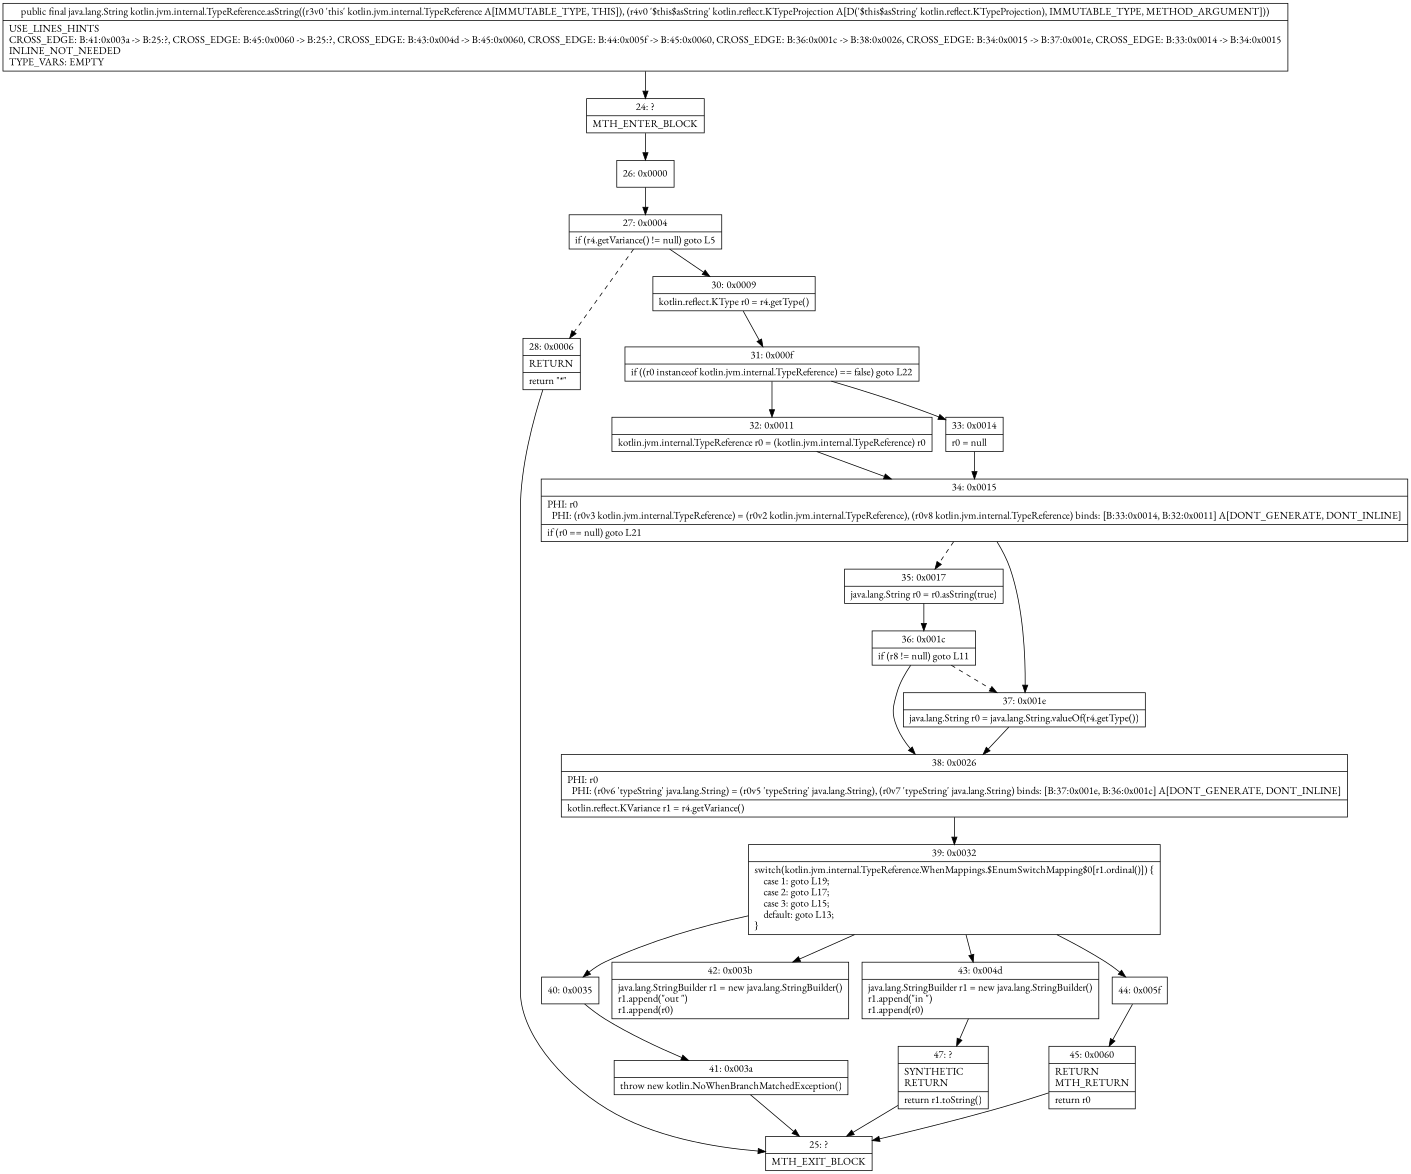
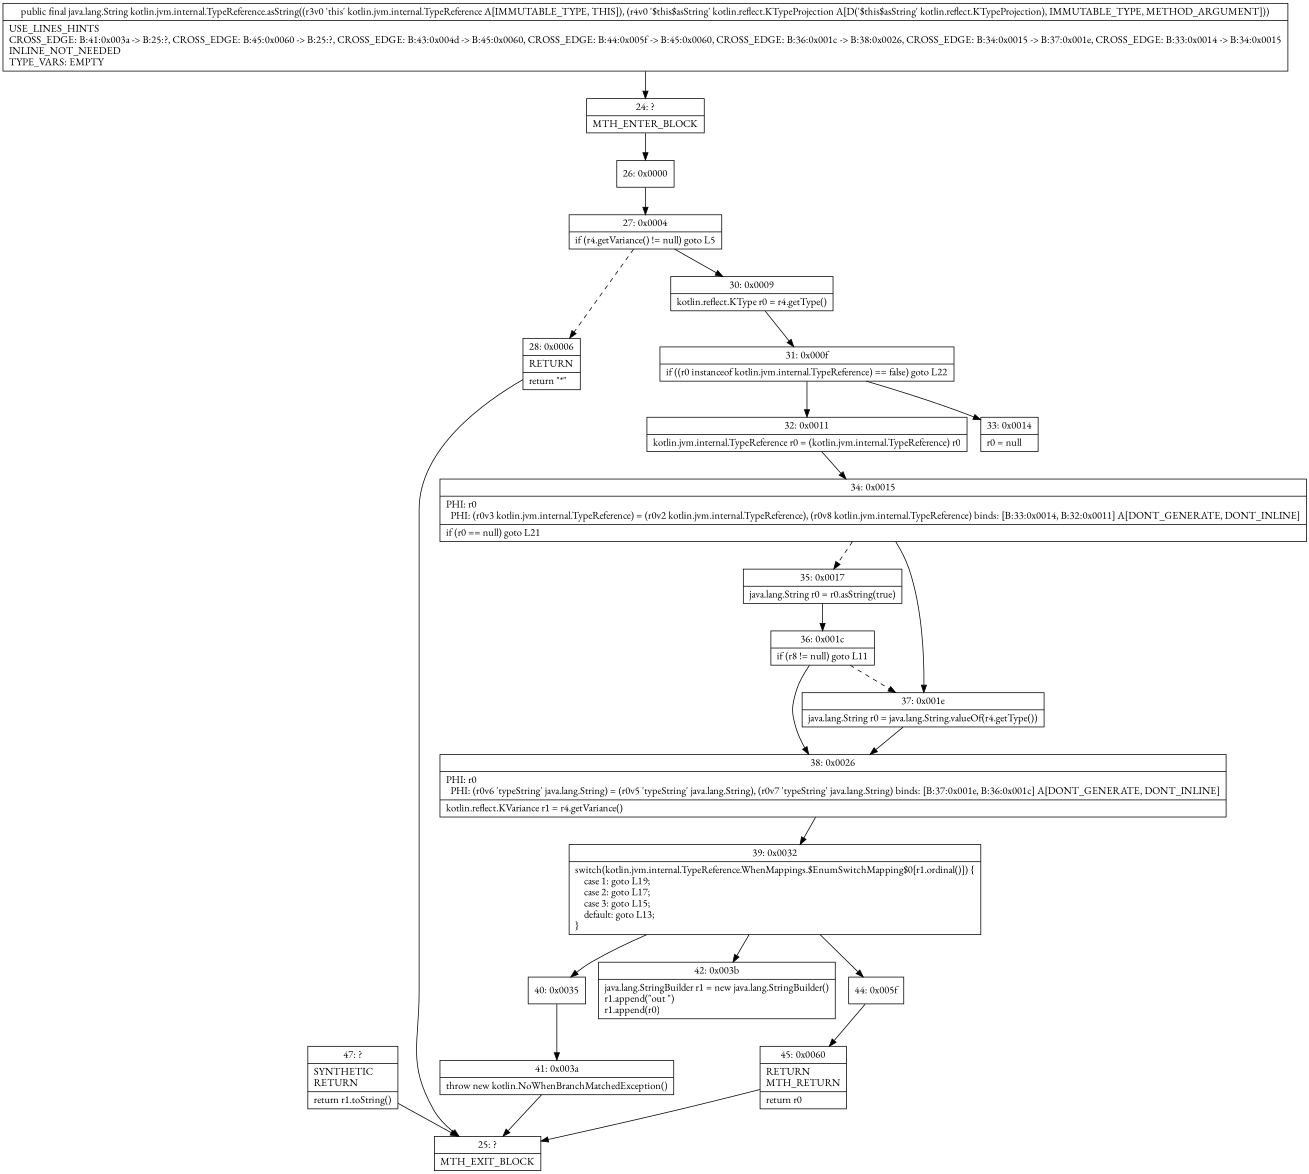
edge "33: 0x0014" -> "34: 0x0015": removed
node "43: 0x004d": removed
